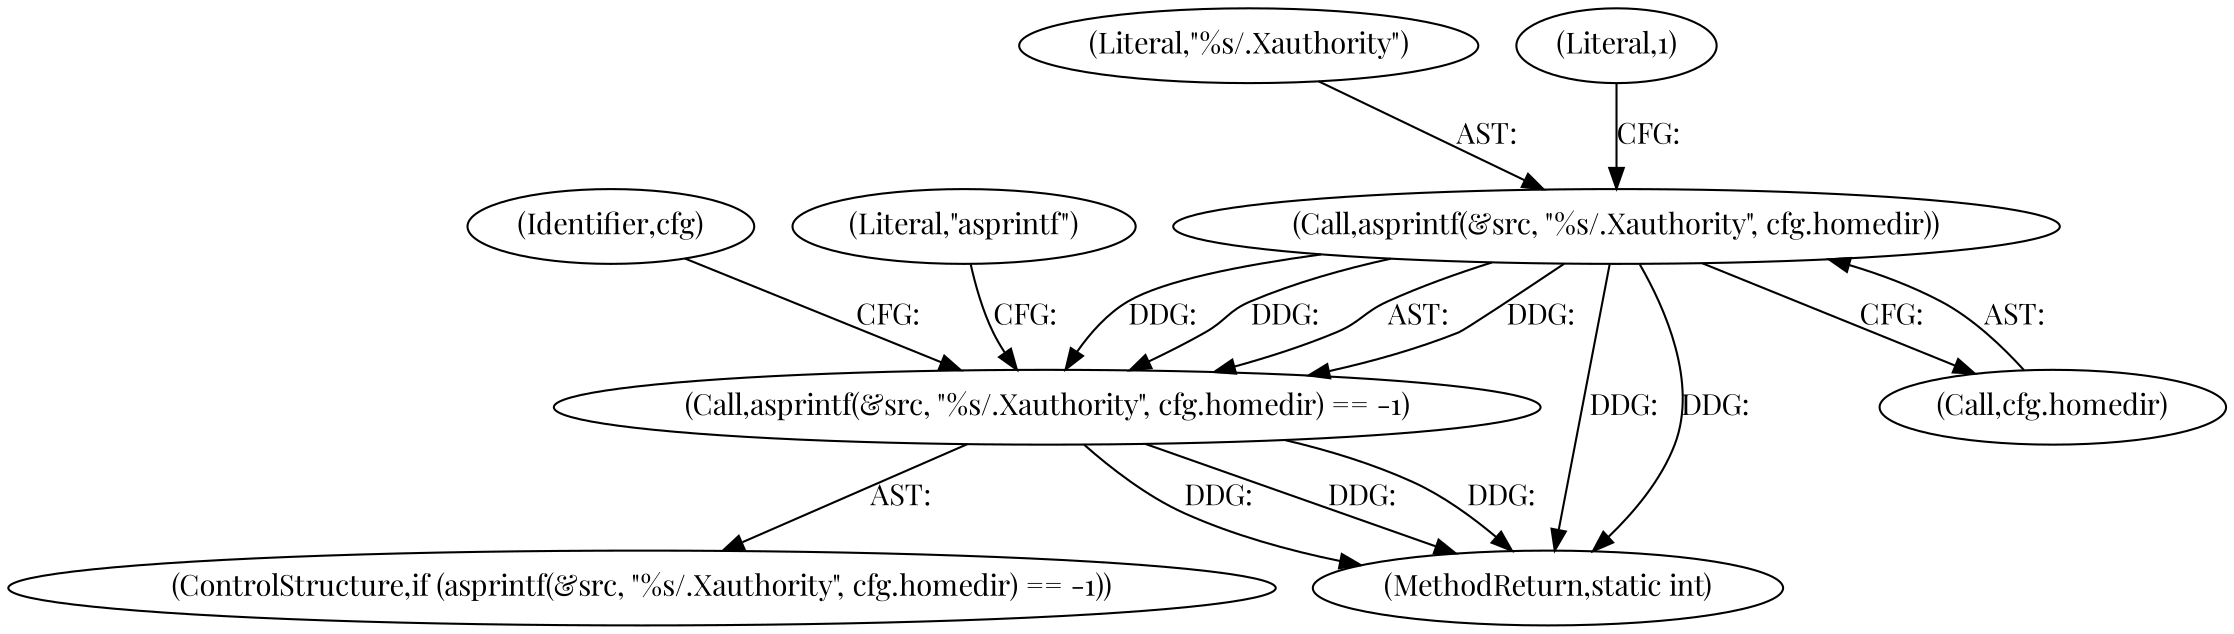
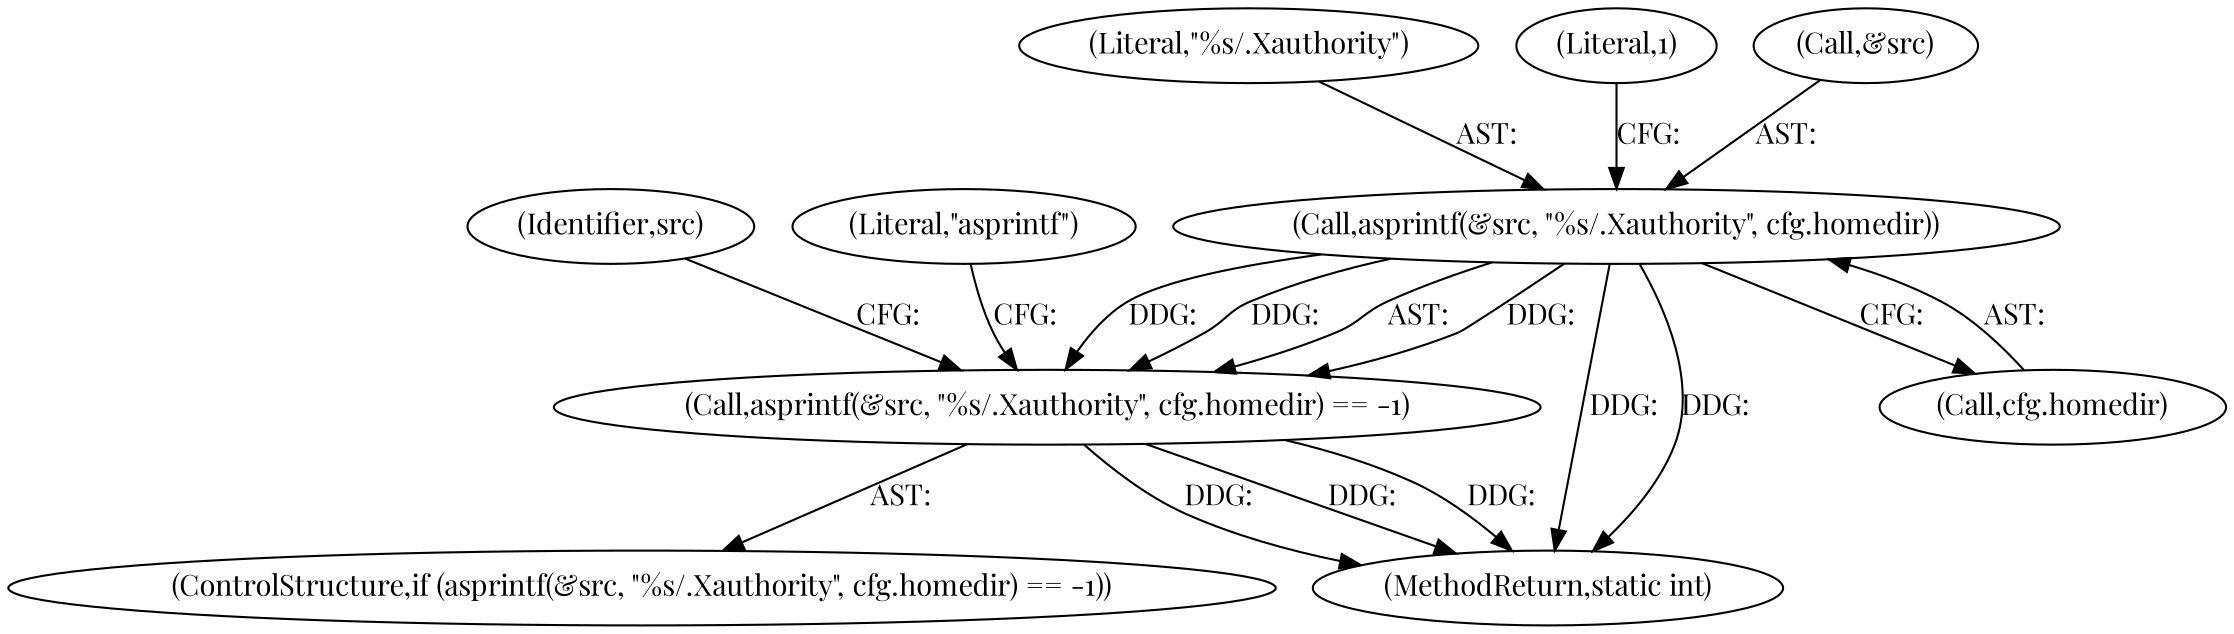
node "(Call,&src)": added
node "(Identifier,cfg)": label "(Identifier,cfg)" -> "(Identifier,src)"
